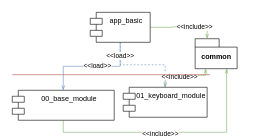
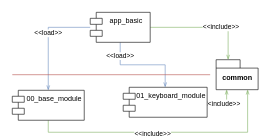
node "common": moved (216, 54) -> (237, 75)
edge "app_basic" -> "01_keyboard_module": style dashed -> solid
node "00_base_module": size 102x30 -> 72x30
